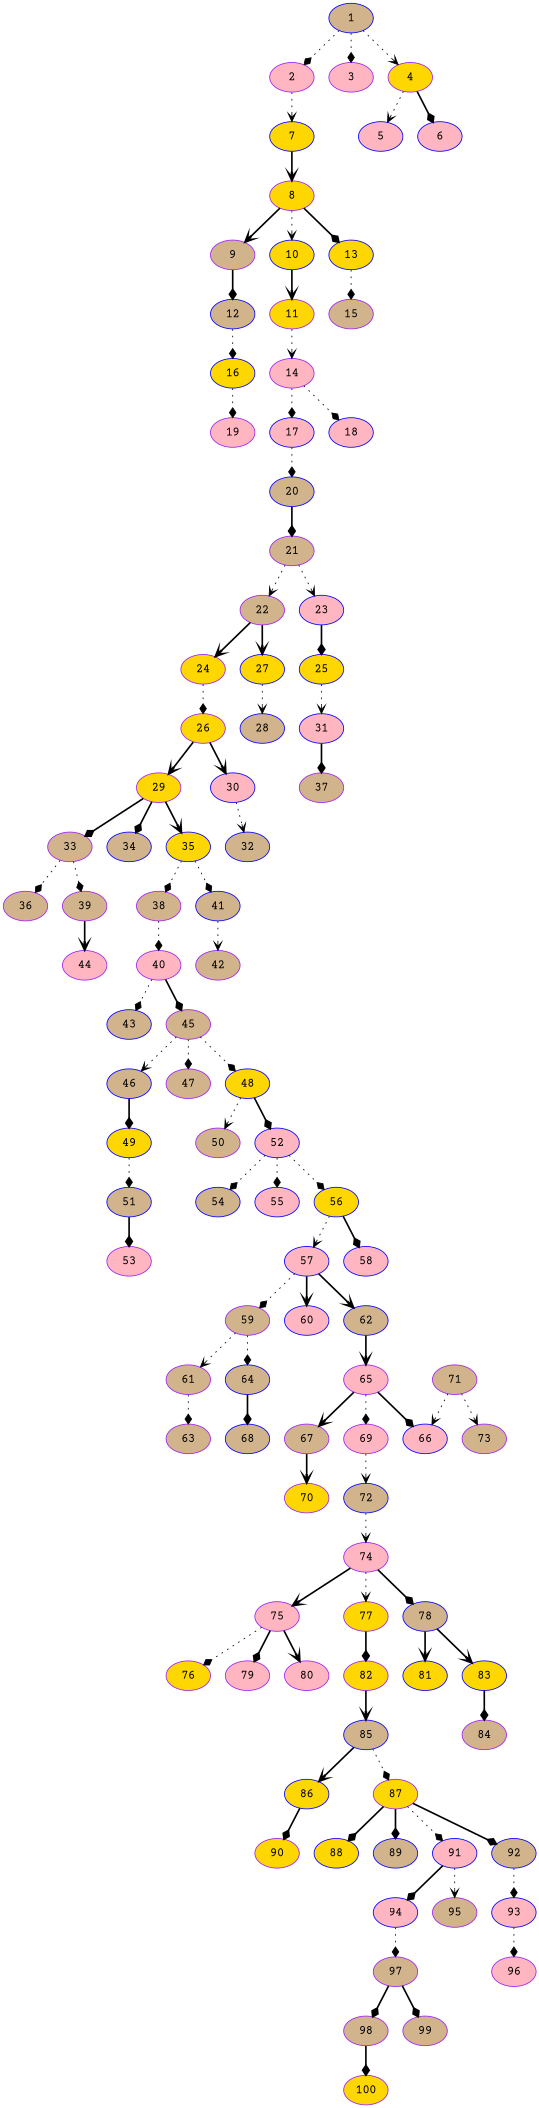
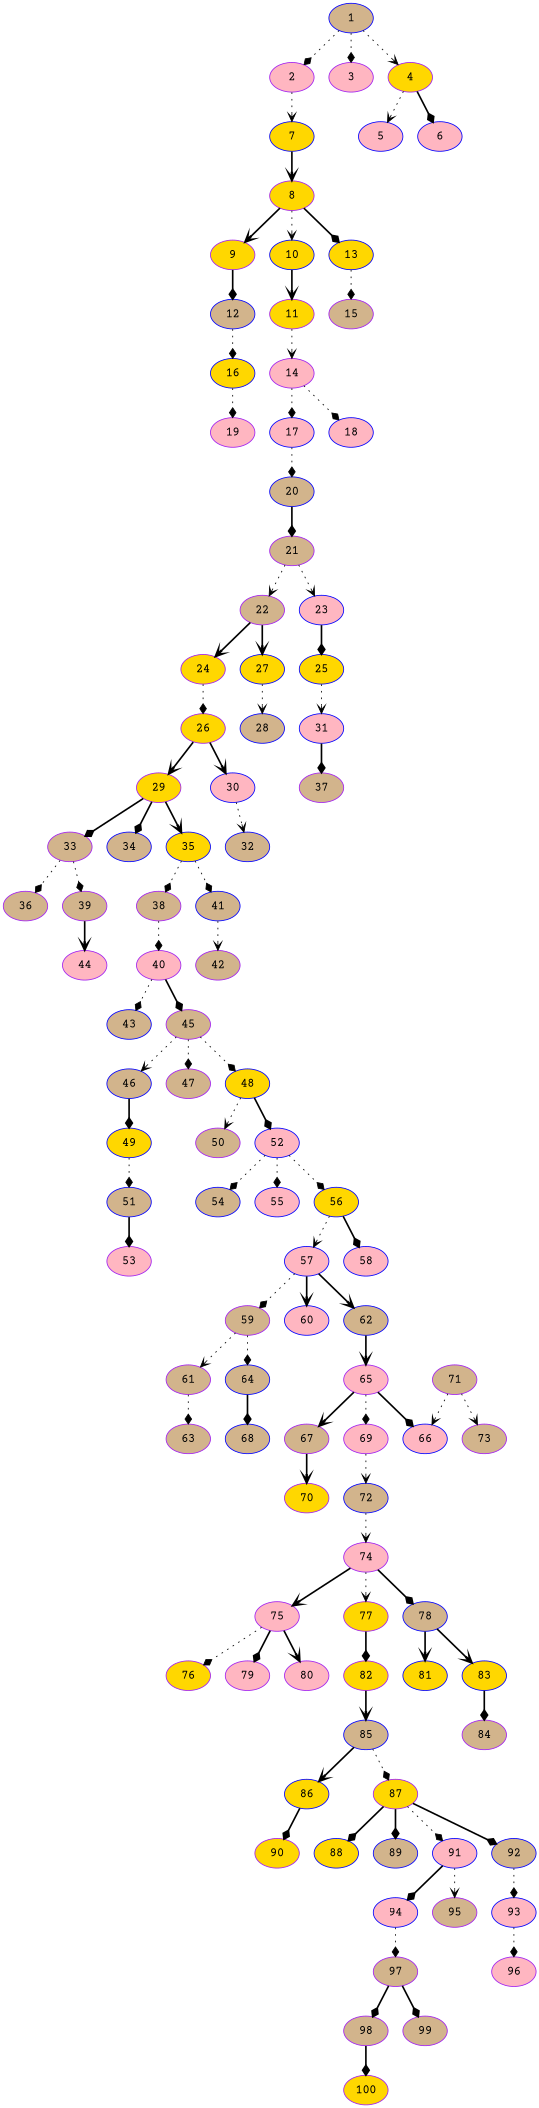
node "9": fillcolor tan -> gold
